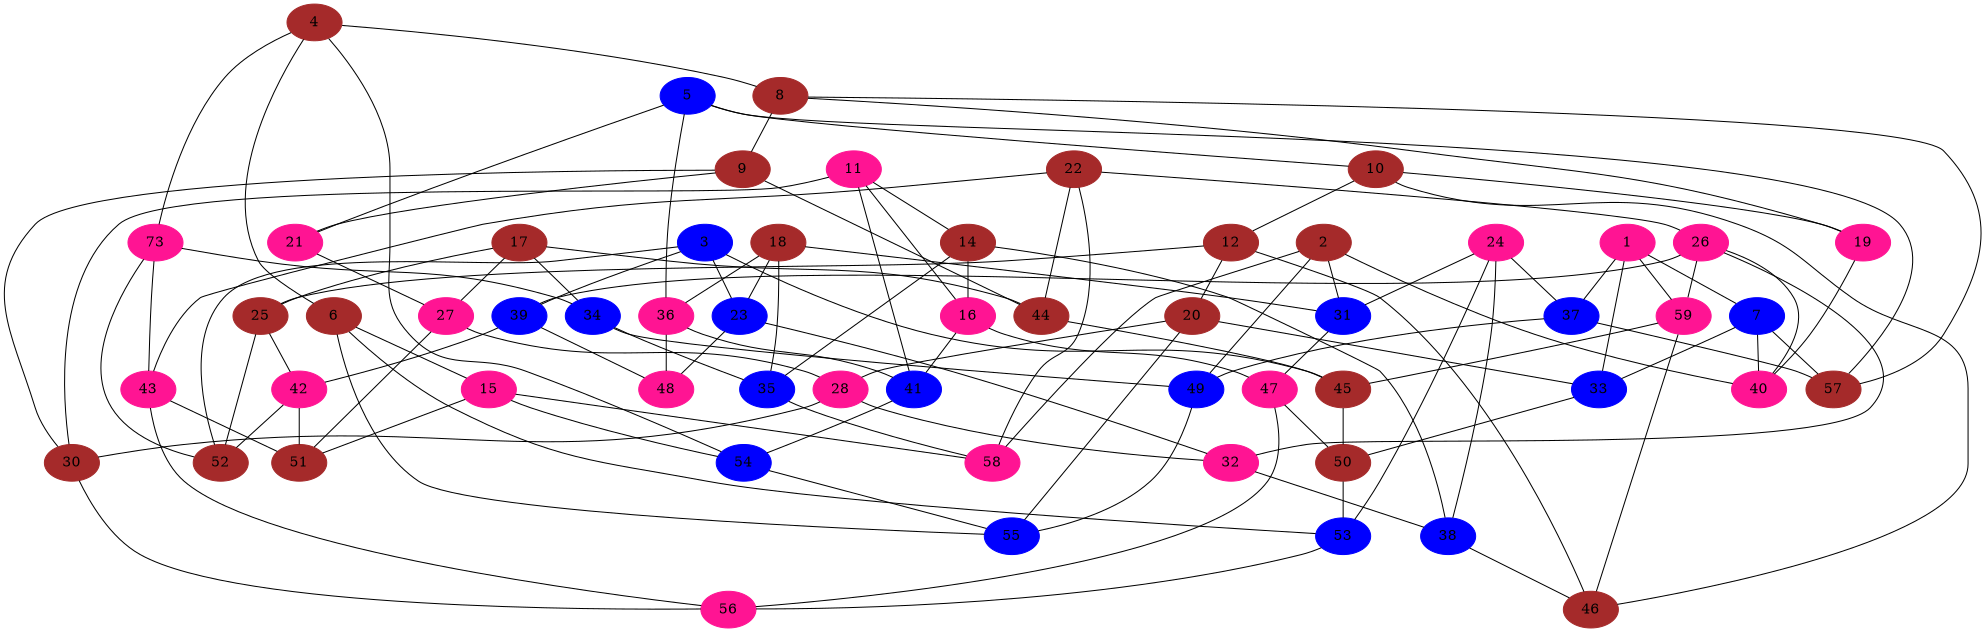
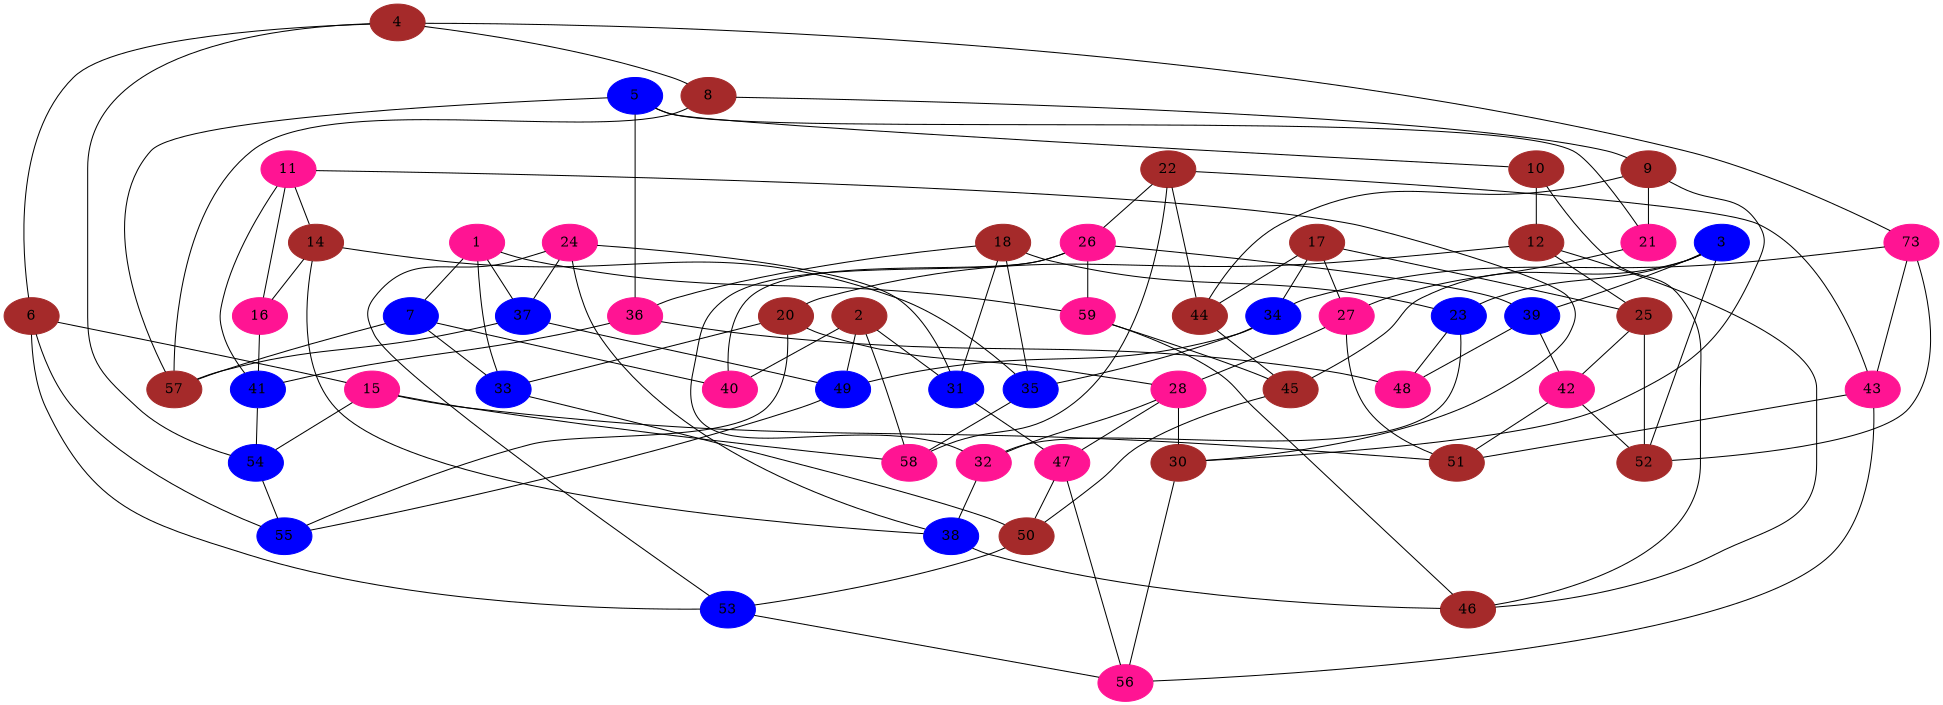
node "19": removed
edge "16" -- "47": now "28" -- "47"
